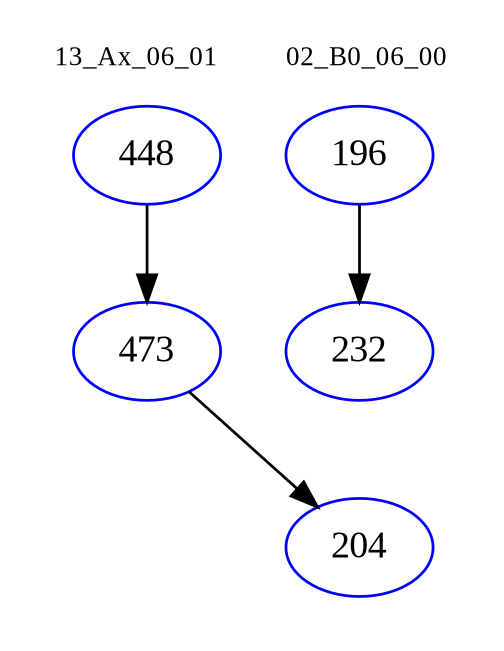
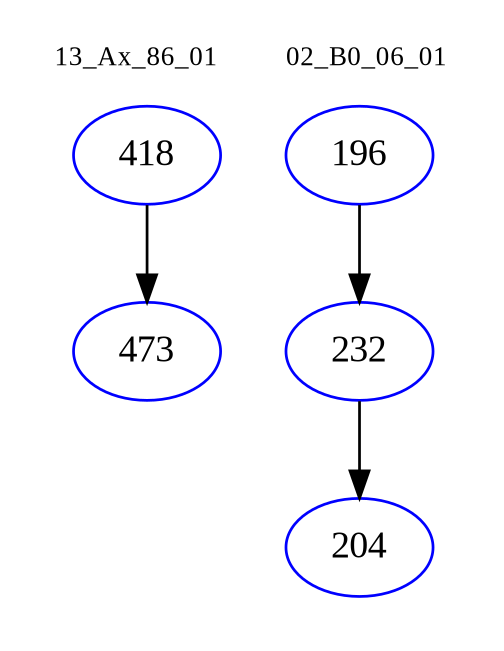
cluster "13_Ax_06_01": label "13_Ax_06_01" -> "13_Ax_86_01"
cluster "02_B0_06_00": label "02_B0_06_00" -> "02_B0_06_01"
node "448": label "448" -> "418"
edge "473" -> "204": now "232" -> "204"
